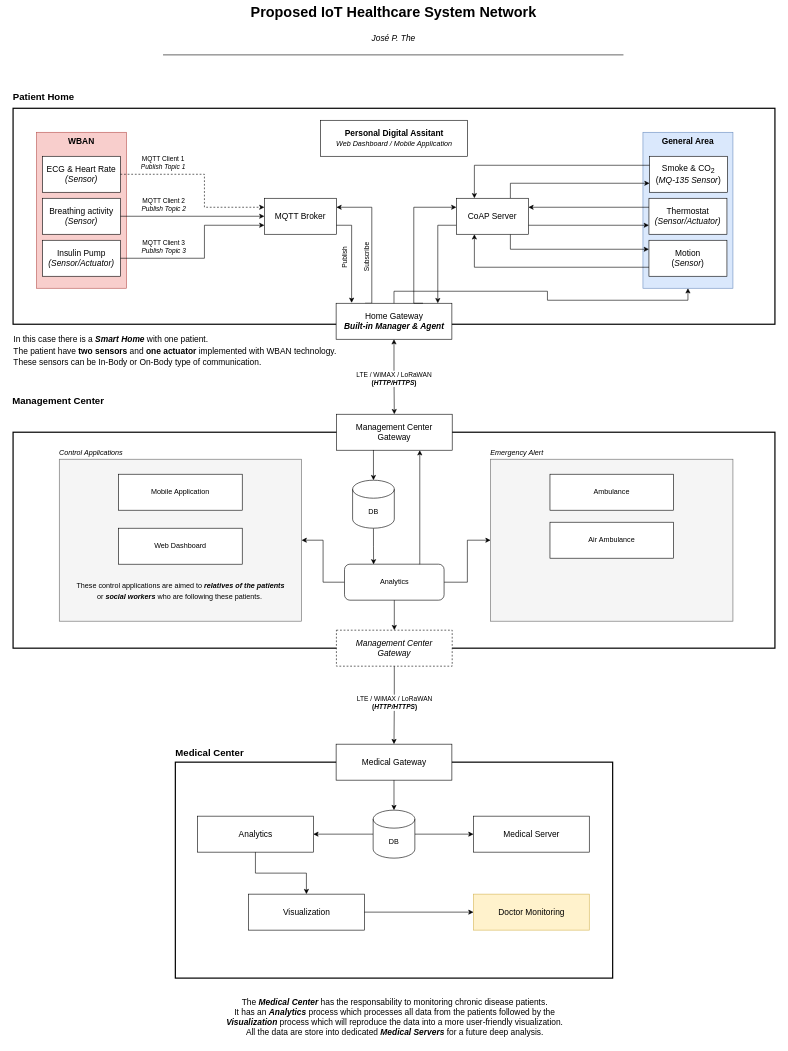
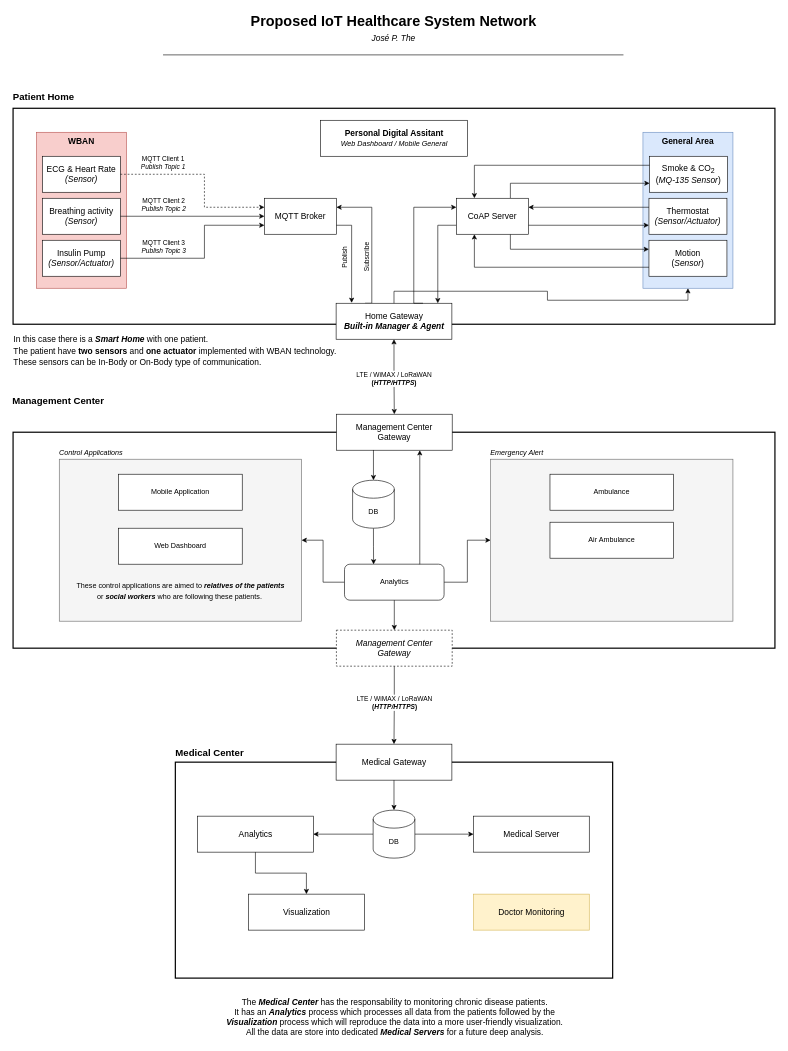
node "Proposed IoT Healthcare System Network": moved (393, 12) -> (393, 21)
node "Personal Digital AssitantWeb Dashboard / Mobile Application": label "Personal Digital AssitantWeb Dashboard / Mobile Application" -> "Personal Digital AssitantWeb Dashboard / Mobile General"
edge "Visualization" -> "Doctor Monitoring": removed
